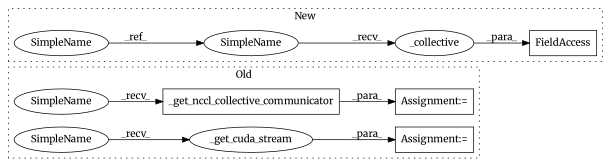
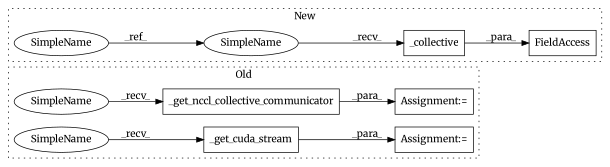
node "_collective": shape ellipse -> box
node "_get_cuda_stream": shape ellipse -> box
